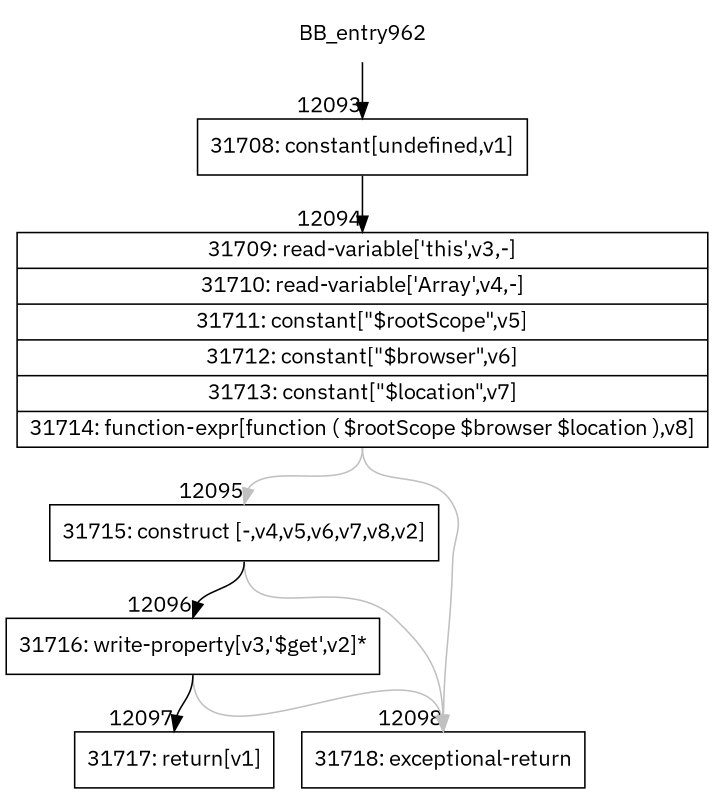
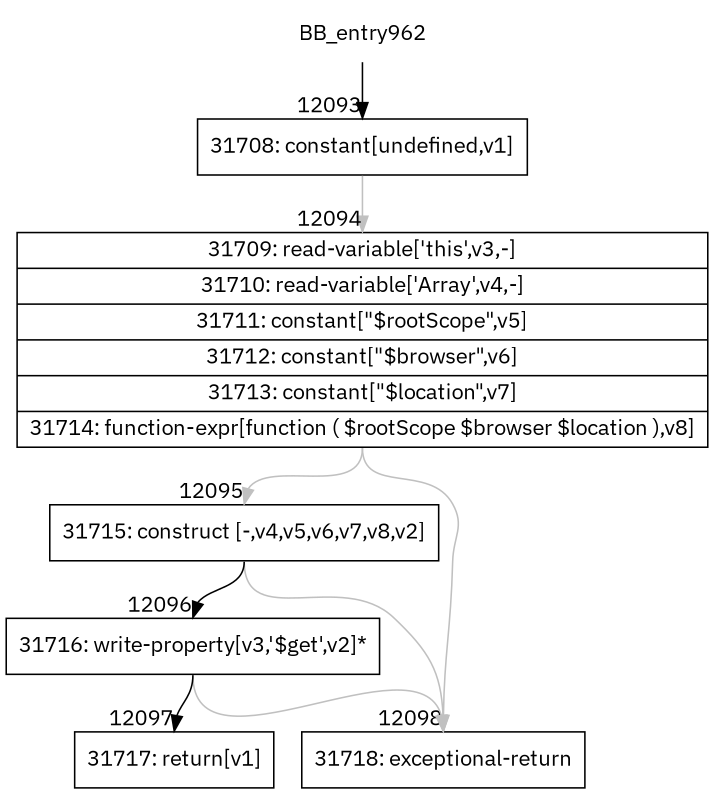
edge "31708: constant[undefined,v1]" -> "31709: read-variable['this',v3,-]": color black -> gray
